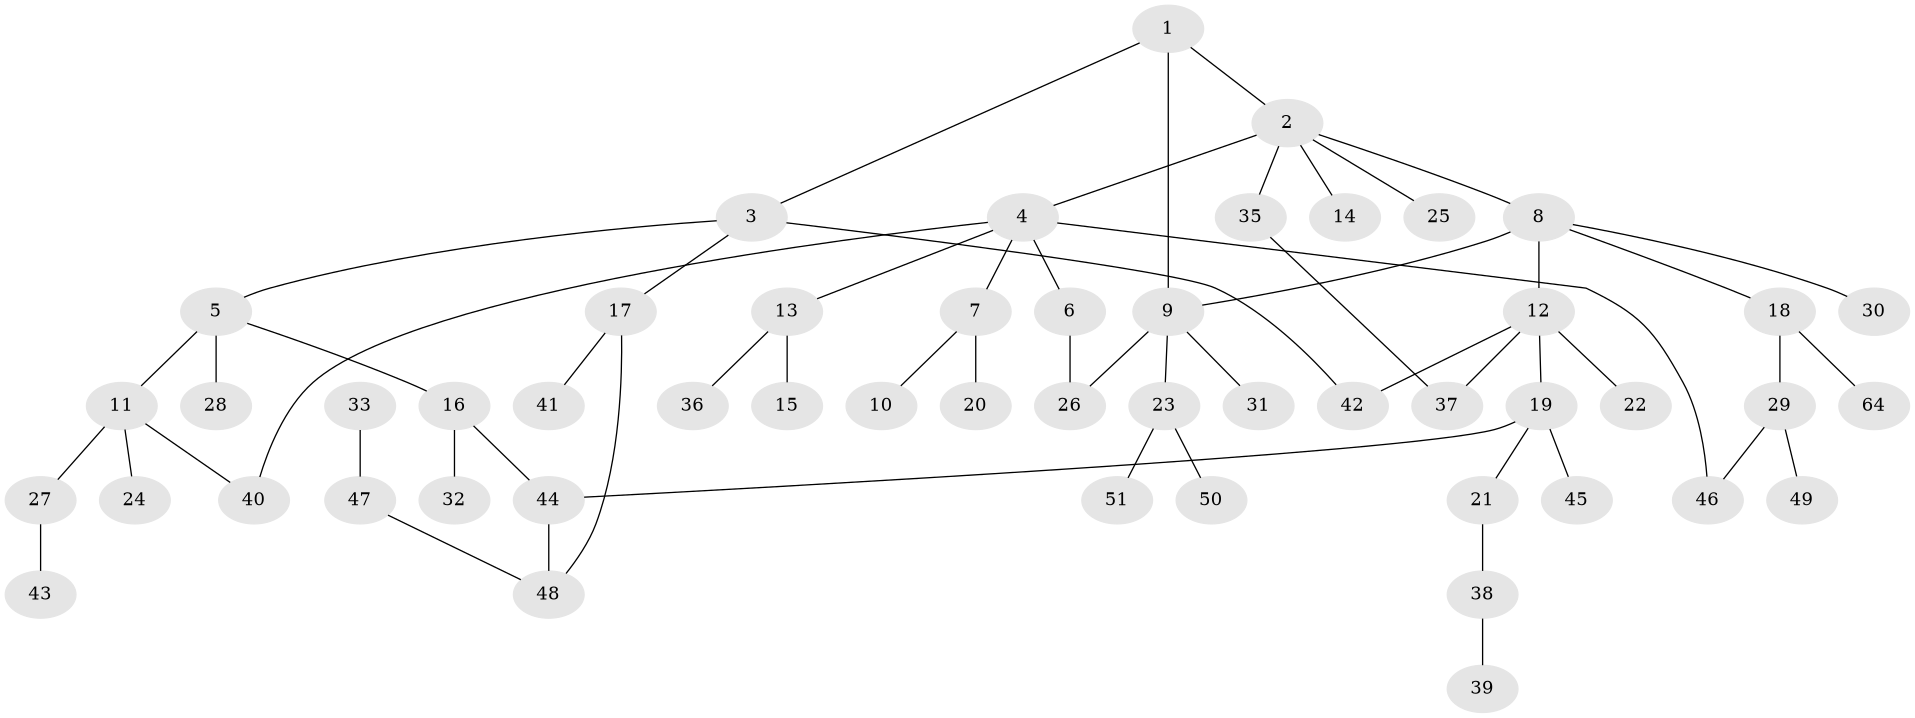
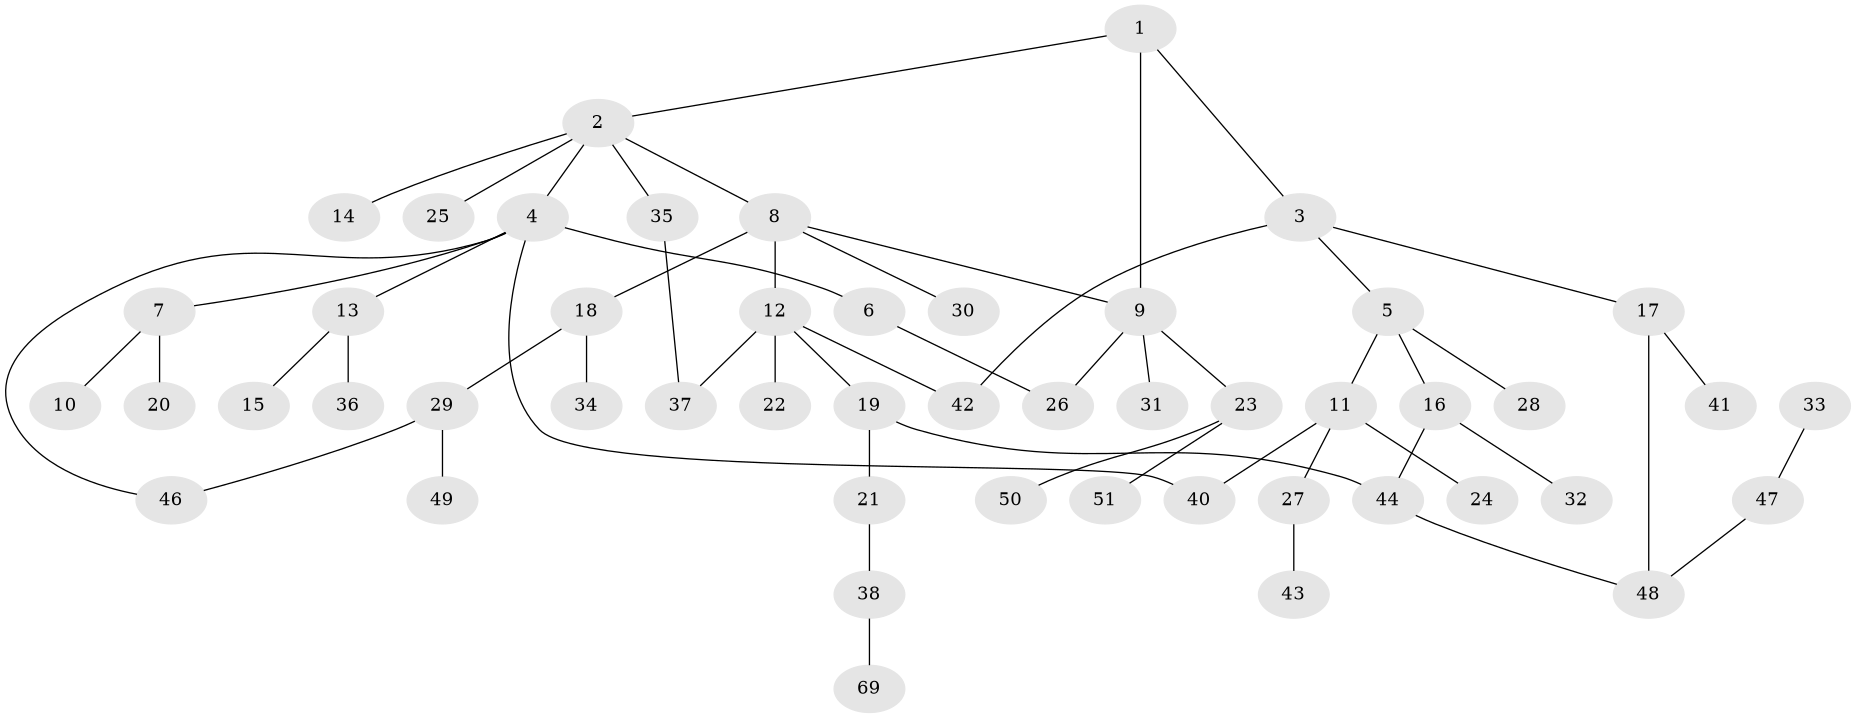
node "64": label "64" -> "34"
node "45": removed
node "39": label "39" -> "69"
